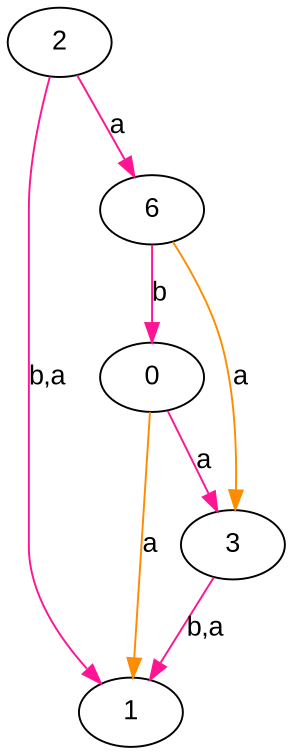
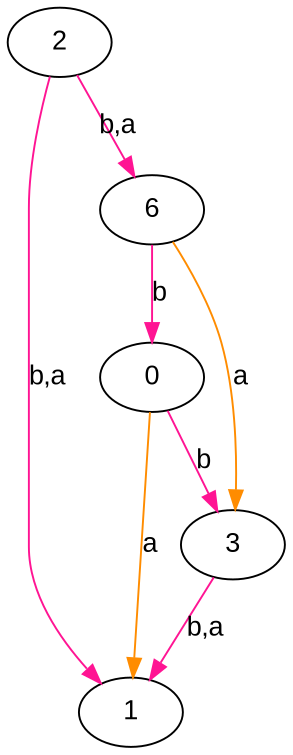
edge "2" -> "6": label "a" -> "b,a"
edge "0" -> "3": label "a" -> "b"
